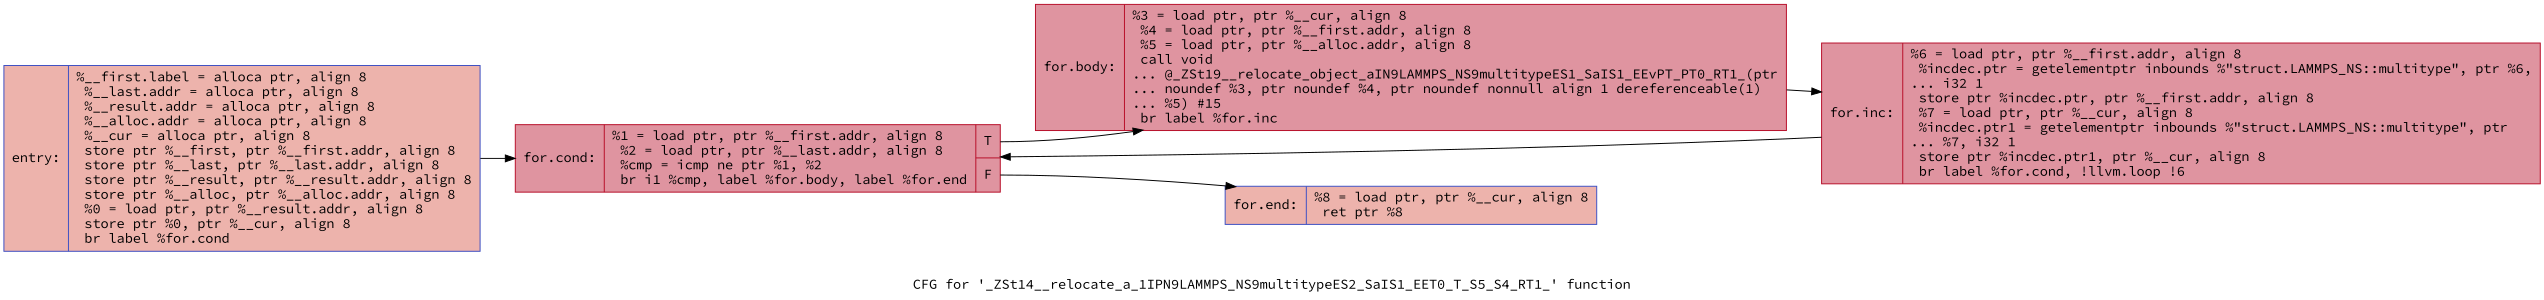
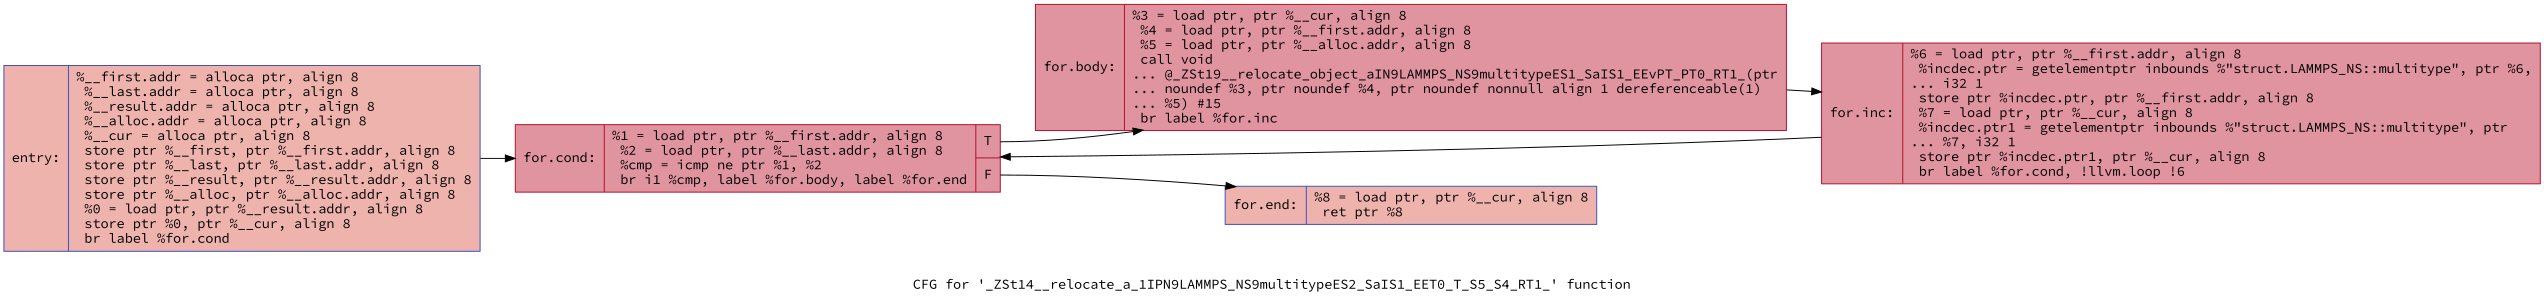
node "entry:": text "%__first.label = alloca ptr, align 8" -> "%__first.addr = alloca ptr, align 8"
